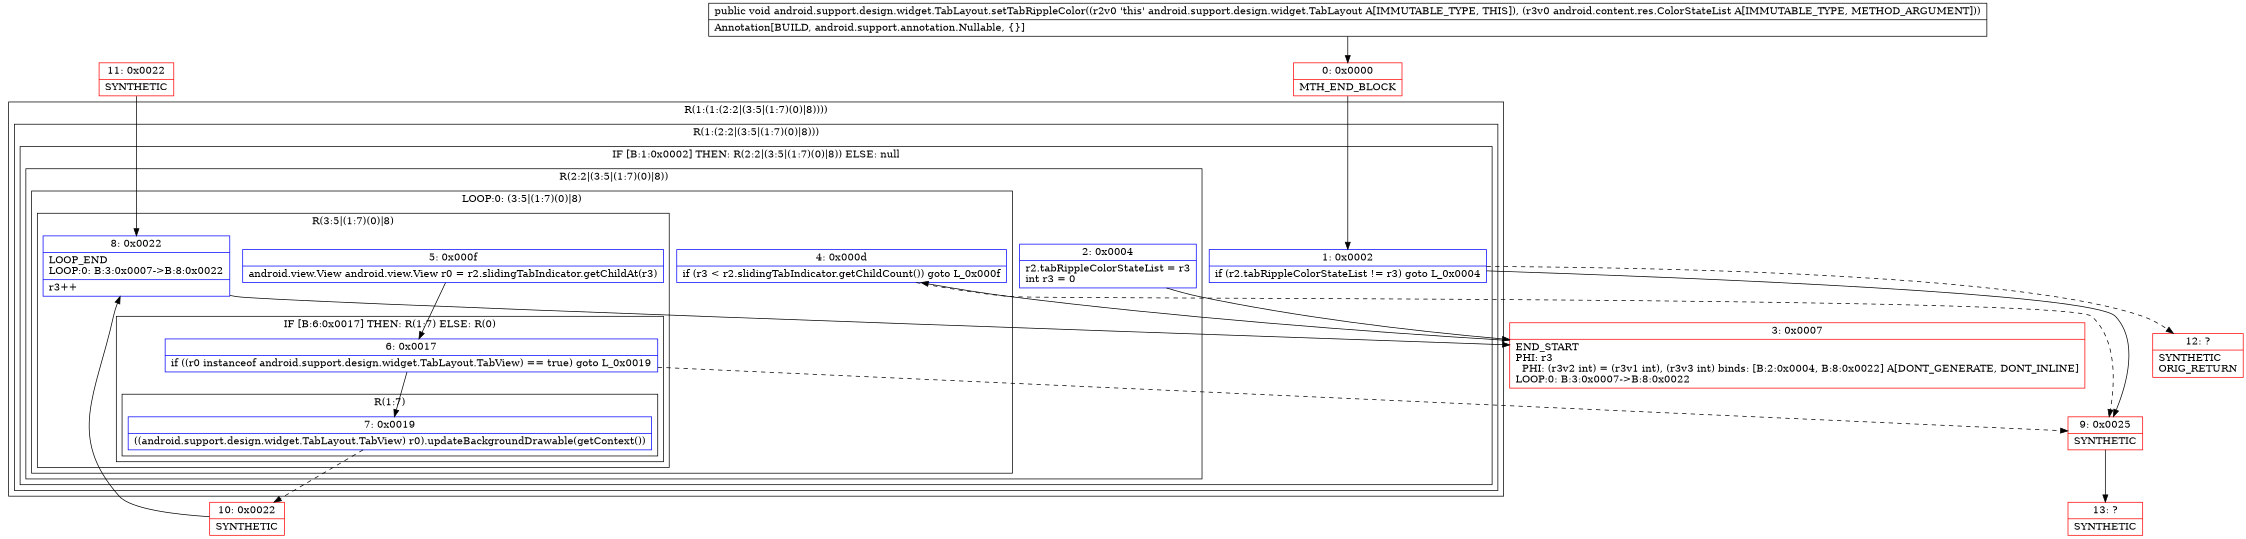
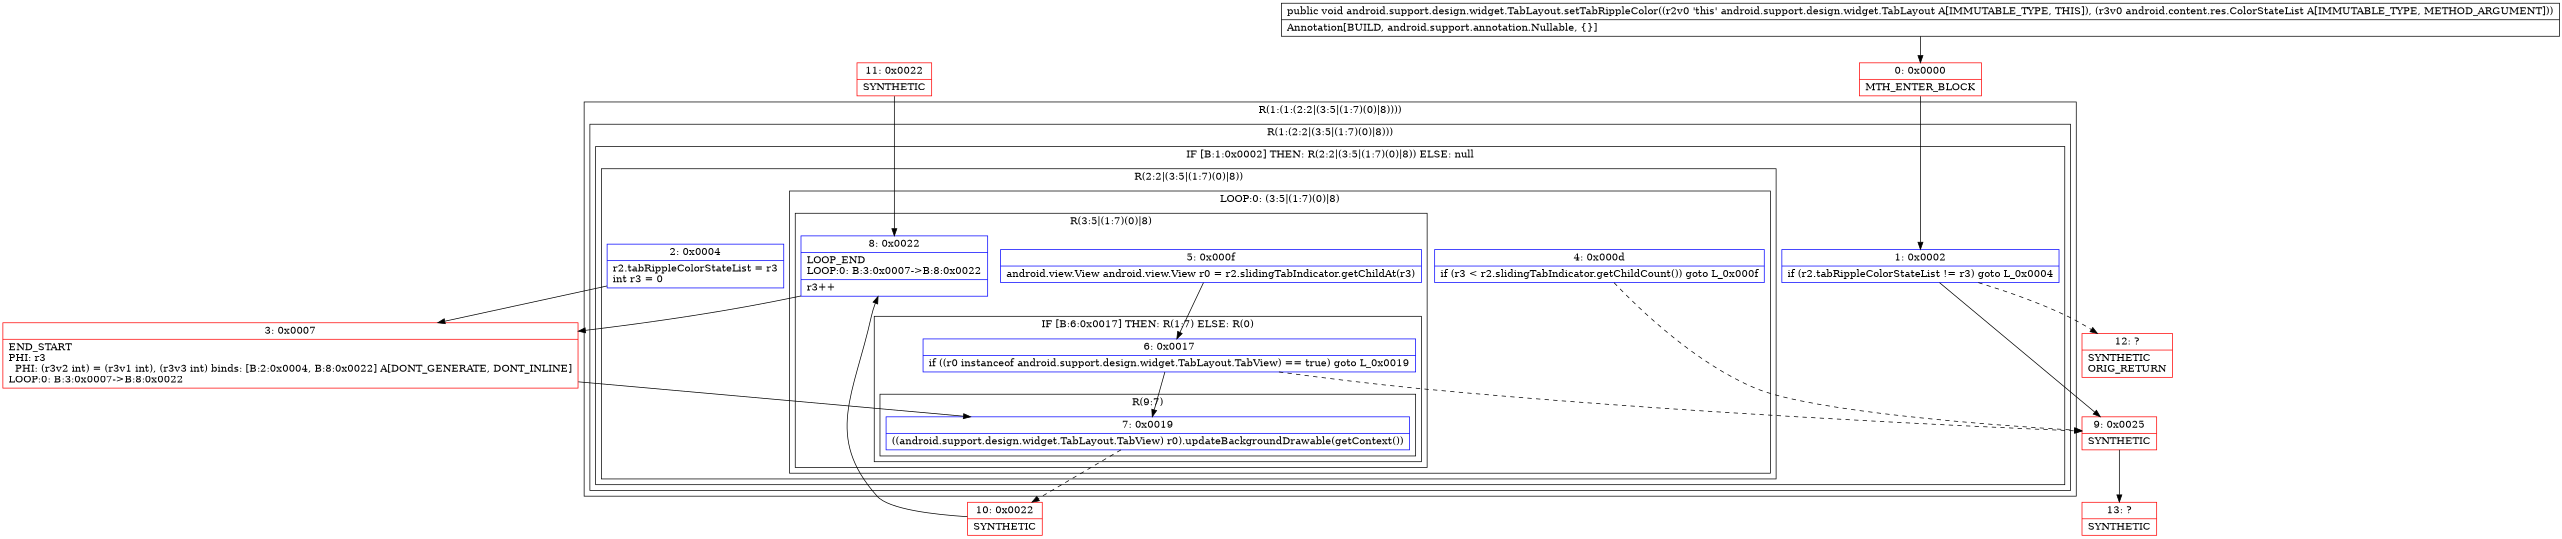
node "0: 0x0000": text "MTH_END_BLOCK" -> "MTH_ENTER_BLOCK"
edge "3: 0x0007" -> "4: 0x000d": now "3: 0x0007" -> "7: 0x0019"
cluster "R(1:7)": label "R(1:7)" -> "R(9:7)"
